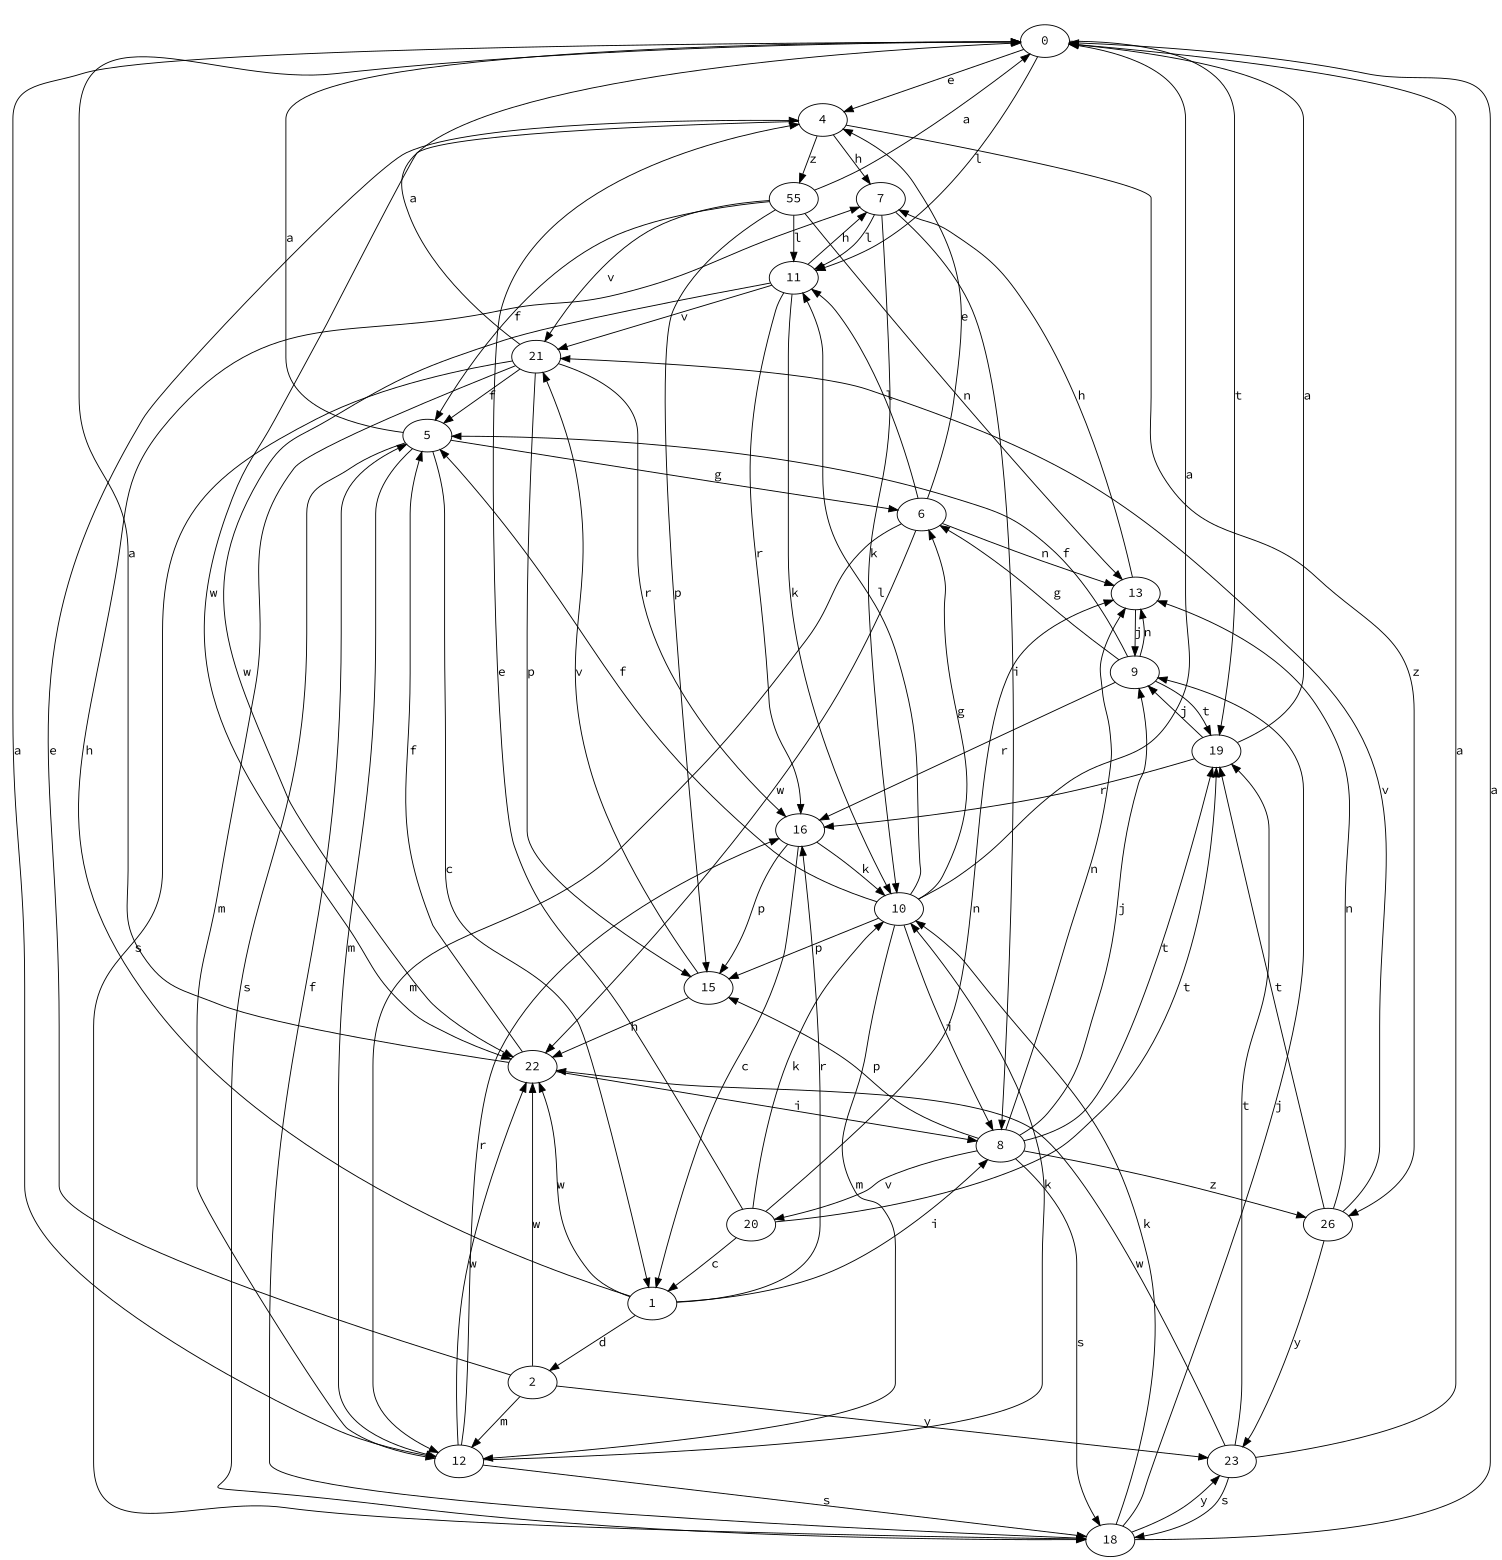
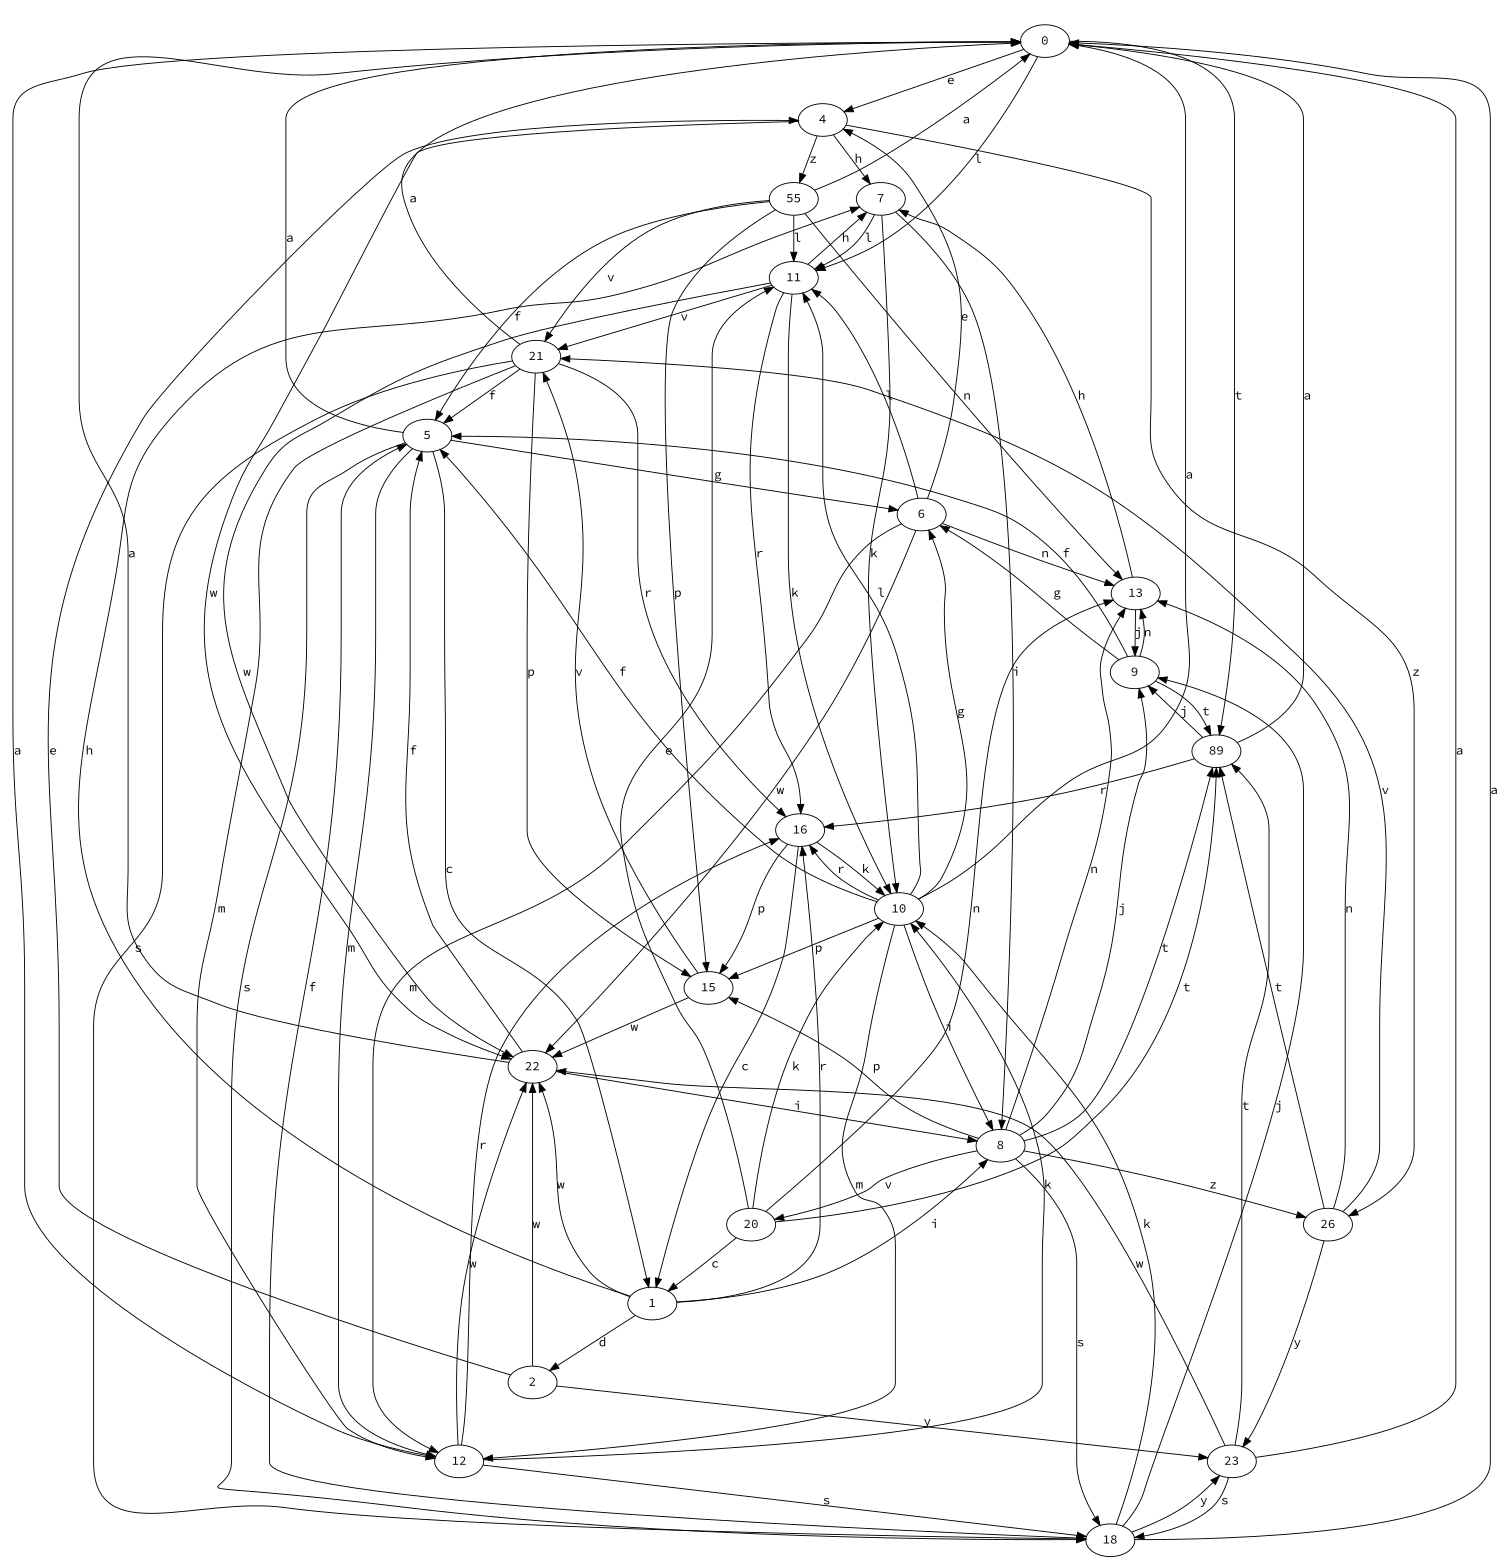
edge "20" -> "4": now "20" -> "11"
edge "9" -> "16": now "10" -> "16"
node "19": label "19" -> "89"
edge "15" -> "22": label "h" -> "w"
edge "2" -> "12": removed, label "m"
